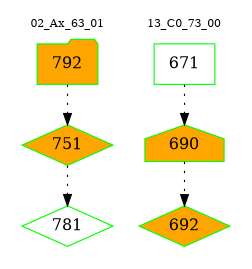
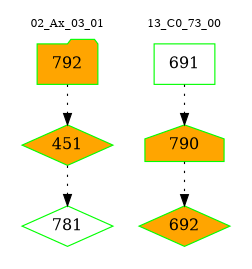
cluster "02_Ax_63_01": label "02_Ax_63_01" -> "02_Ax_03_01"
node "671": label "671" -> "691"
node "751": label "751" -> "451"
node "690": label "690" -> "790"
